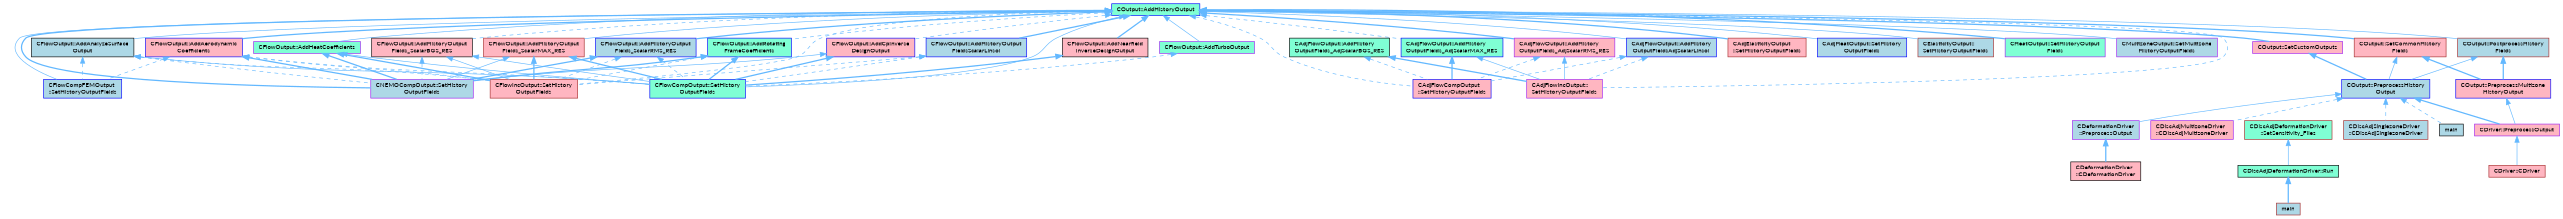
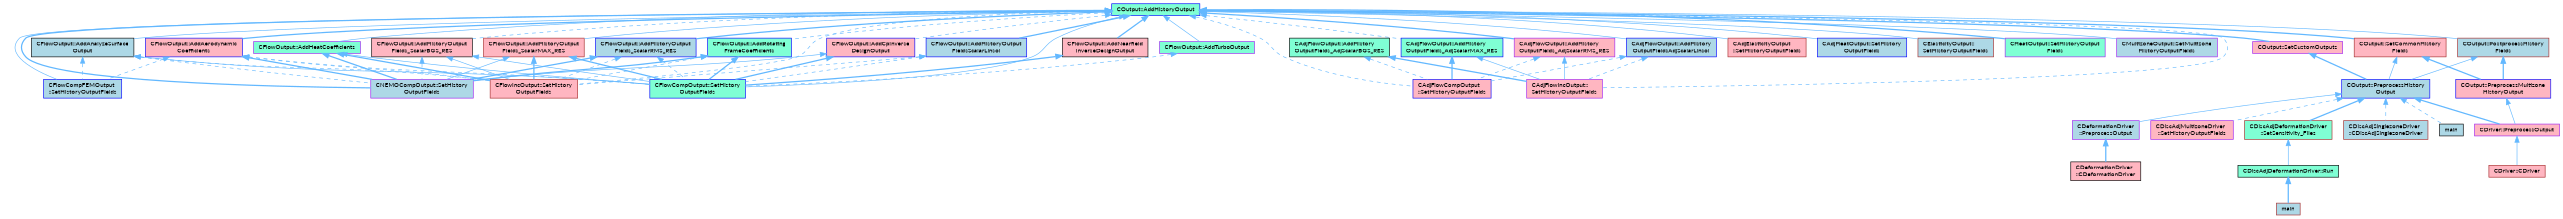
edge "CAdjElasticityOutput ::SetHistoryOutputFields" -> "COutput::AddHistoryOutput": style bold -> solid
edge "CDiscAdjDeformationDriver ::SetSensitivity_Files" -> "COutput::PreprocessHistory Output": added
node "CDiscAdjMultizoneDriver ::CDiscAdjMultizoneDriver": label "CDiscAdjMultizoneDriver ::CDiscAdjMultizoneDriver" -> "CDiscAdjMultizoneDriver ::SetHistoryOutputFields"
